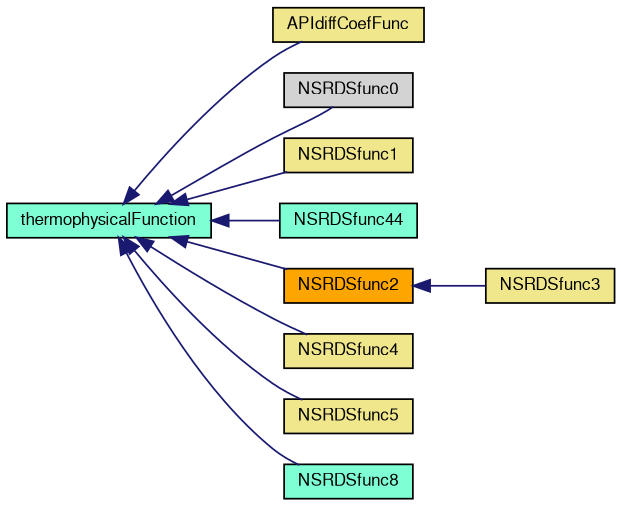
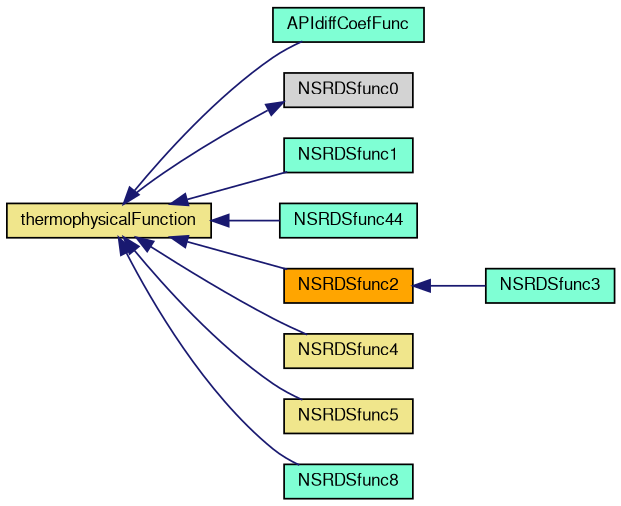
node "APIdiffCoefFunc": fillcolor khaki -> aquamarine
edge "NSRDSfunc0" -> "thermophysicalFunction": reversed
node "NSRDSfunc1": fillcolor khaki -> aquamarine
node "thermophysicalFunction": fillcolor aquamarine -> khaki
node "NSRDSfunc3": fillcolor khaki -> aquamarine
